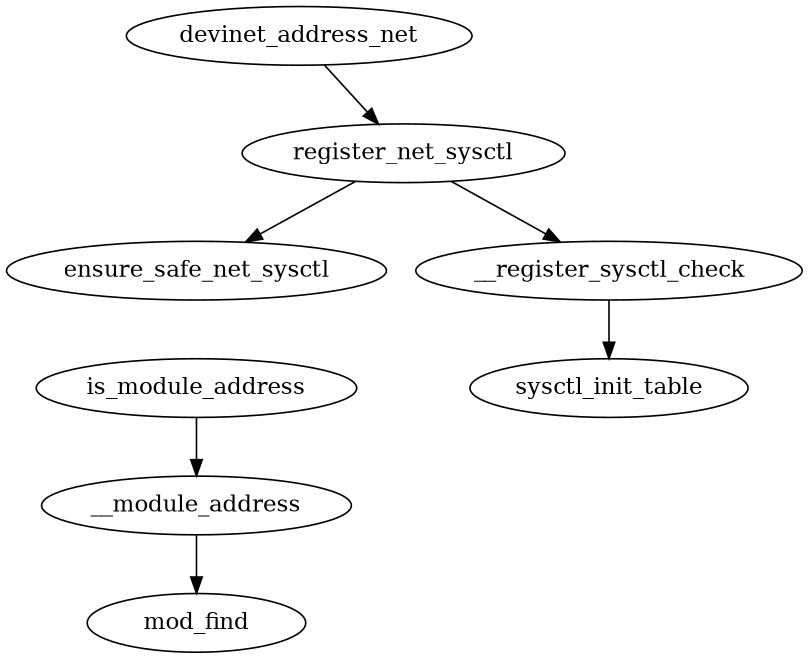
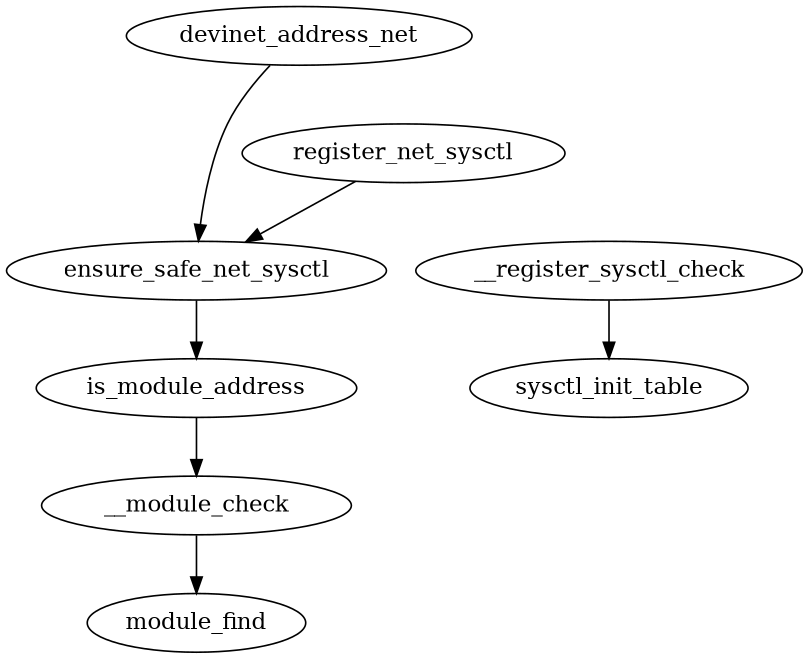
edge "devinet_address_net" -> "register_net_sysctl": now "devinet_address_net" -> "ensure_safe_net_sysctl"
edge "register_net_sysctl" -> "__register_sysctl_check": removed
edge "ensure_safe_net_sysctl" -> "is_module_address": added
node "__module_address": label "__module_address" -> "__module_check"
node "mod_find": label "mod_find" -> "module_find"
